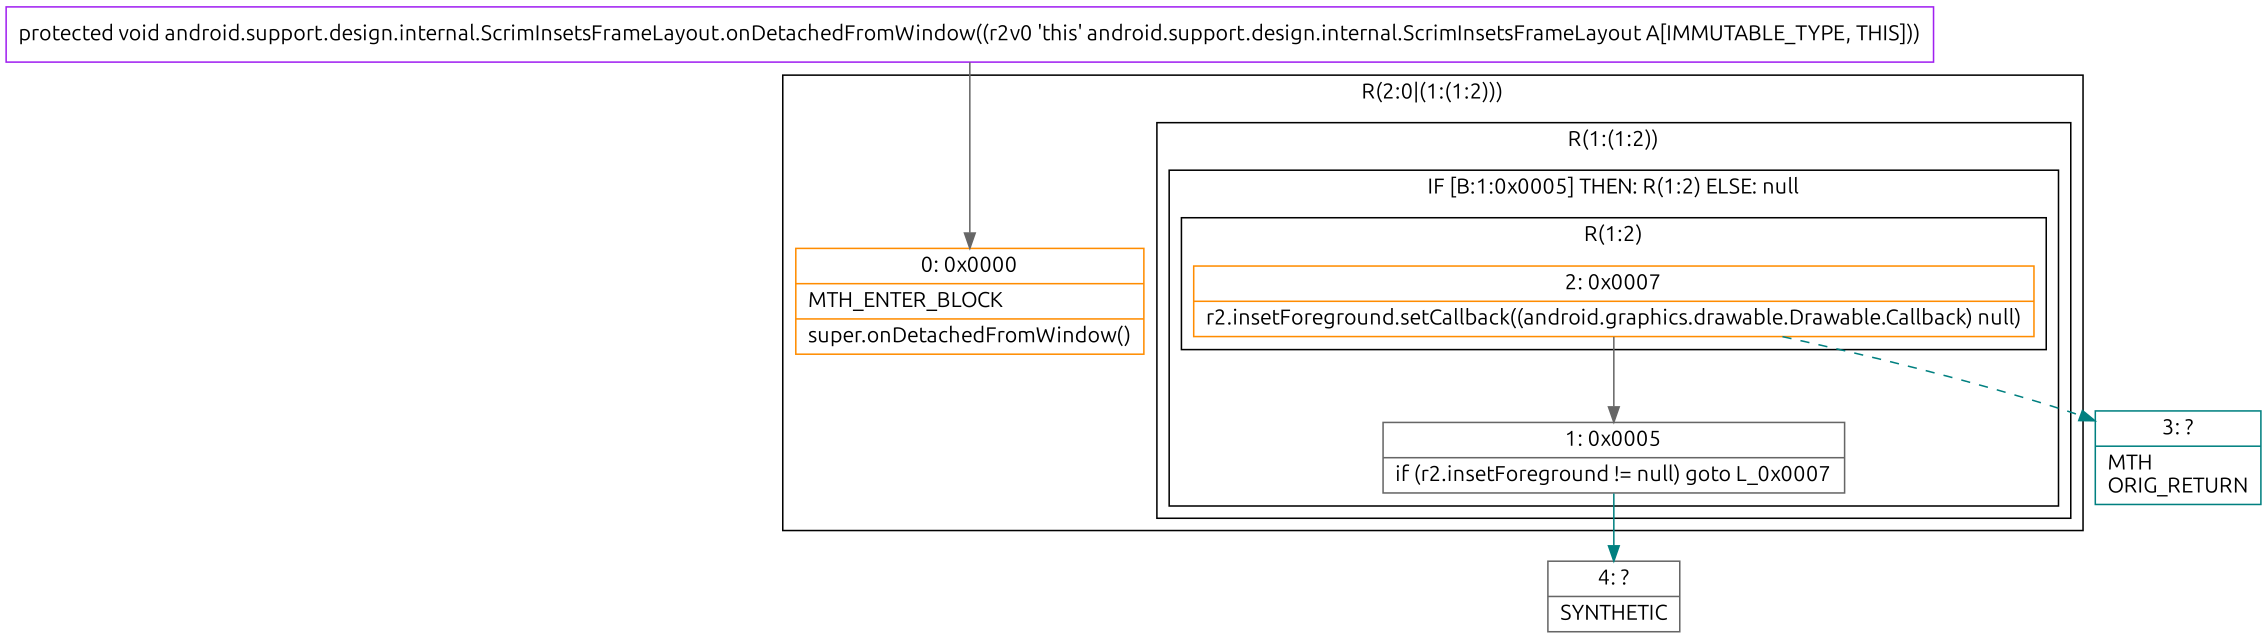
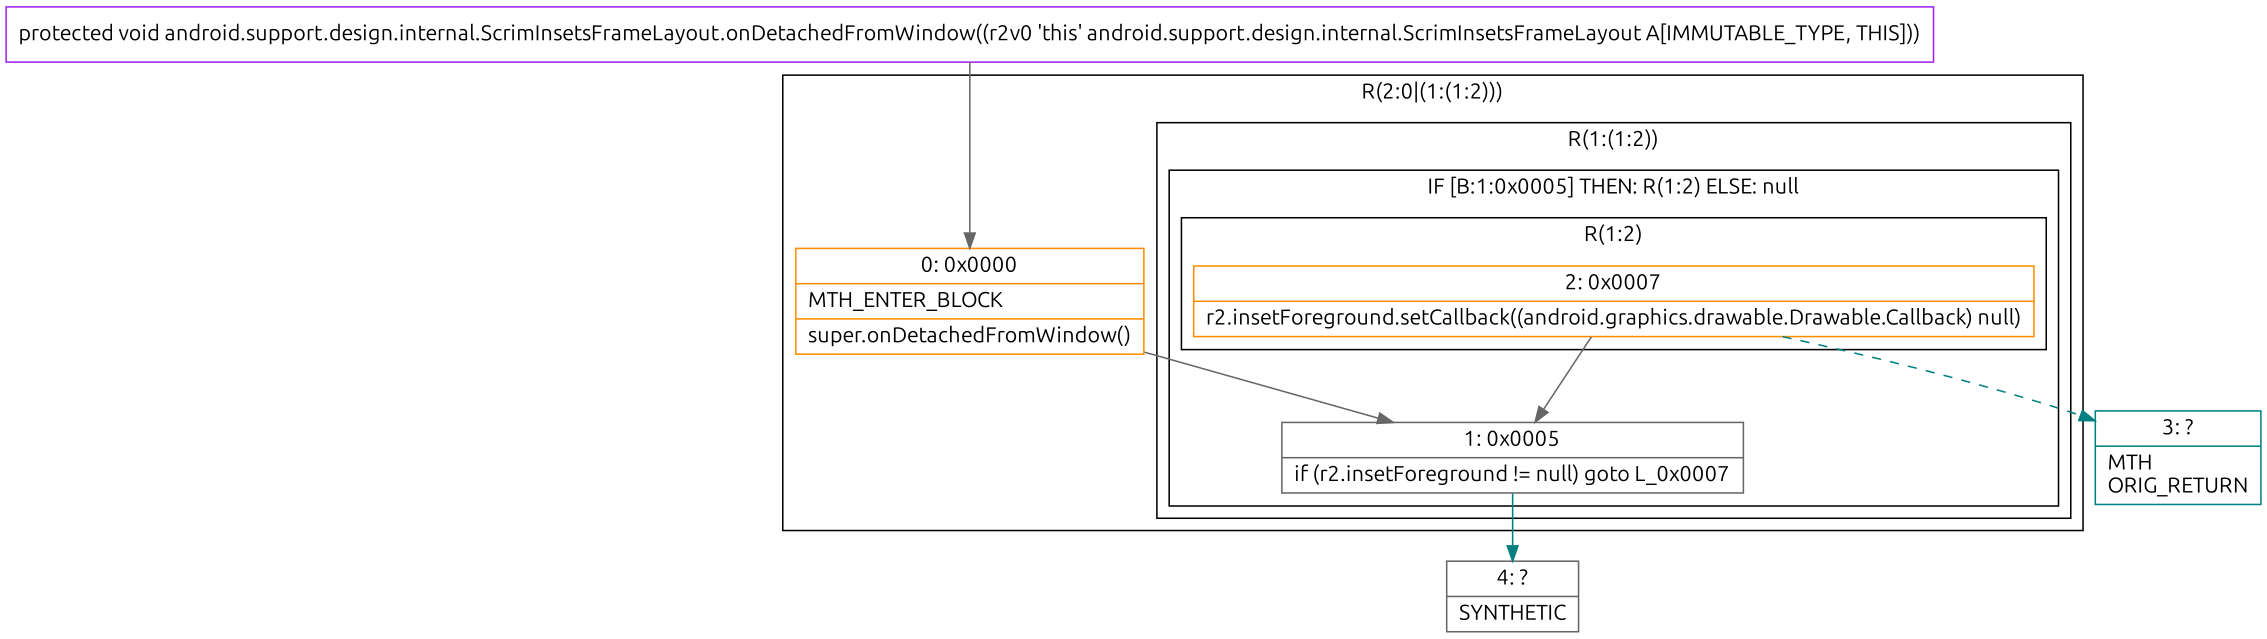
edge "0: 0x0000" -> "1: 0x0005": added
